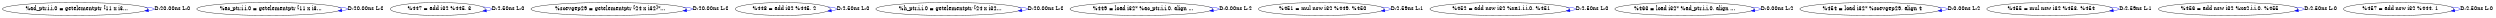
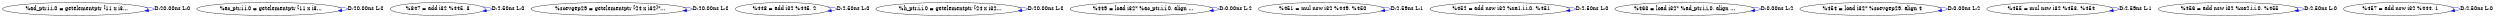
node "%447 = add i32 %445, 3": label "%447 = add i32 %445, 3" -> "%847 = add i32 %445, 3"
